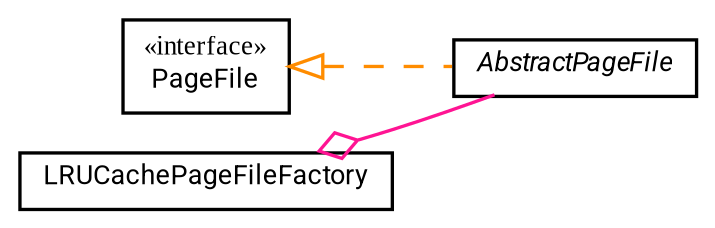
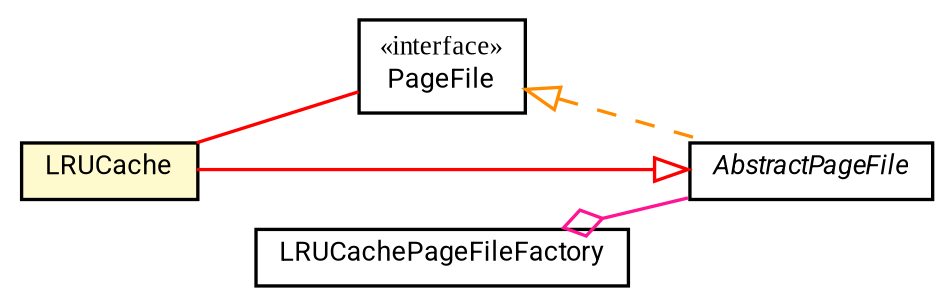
node "LRUCache": added
